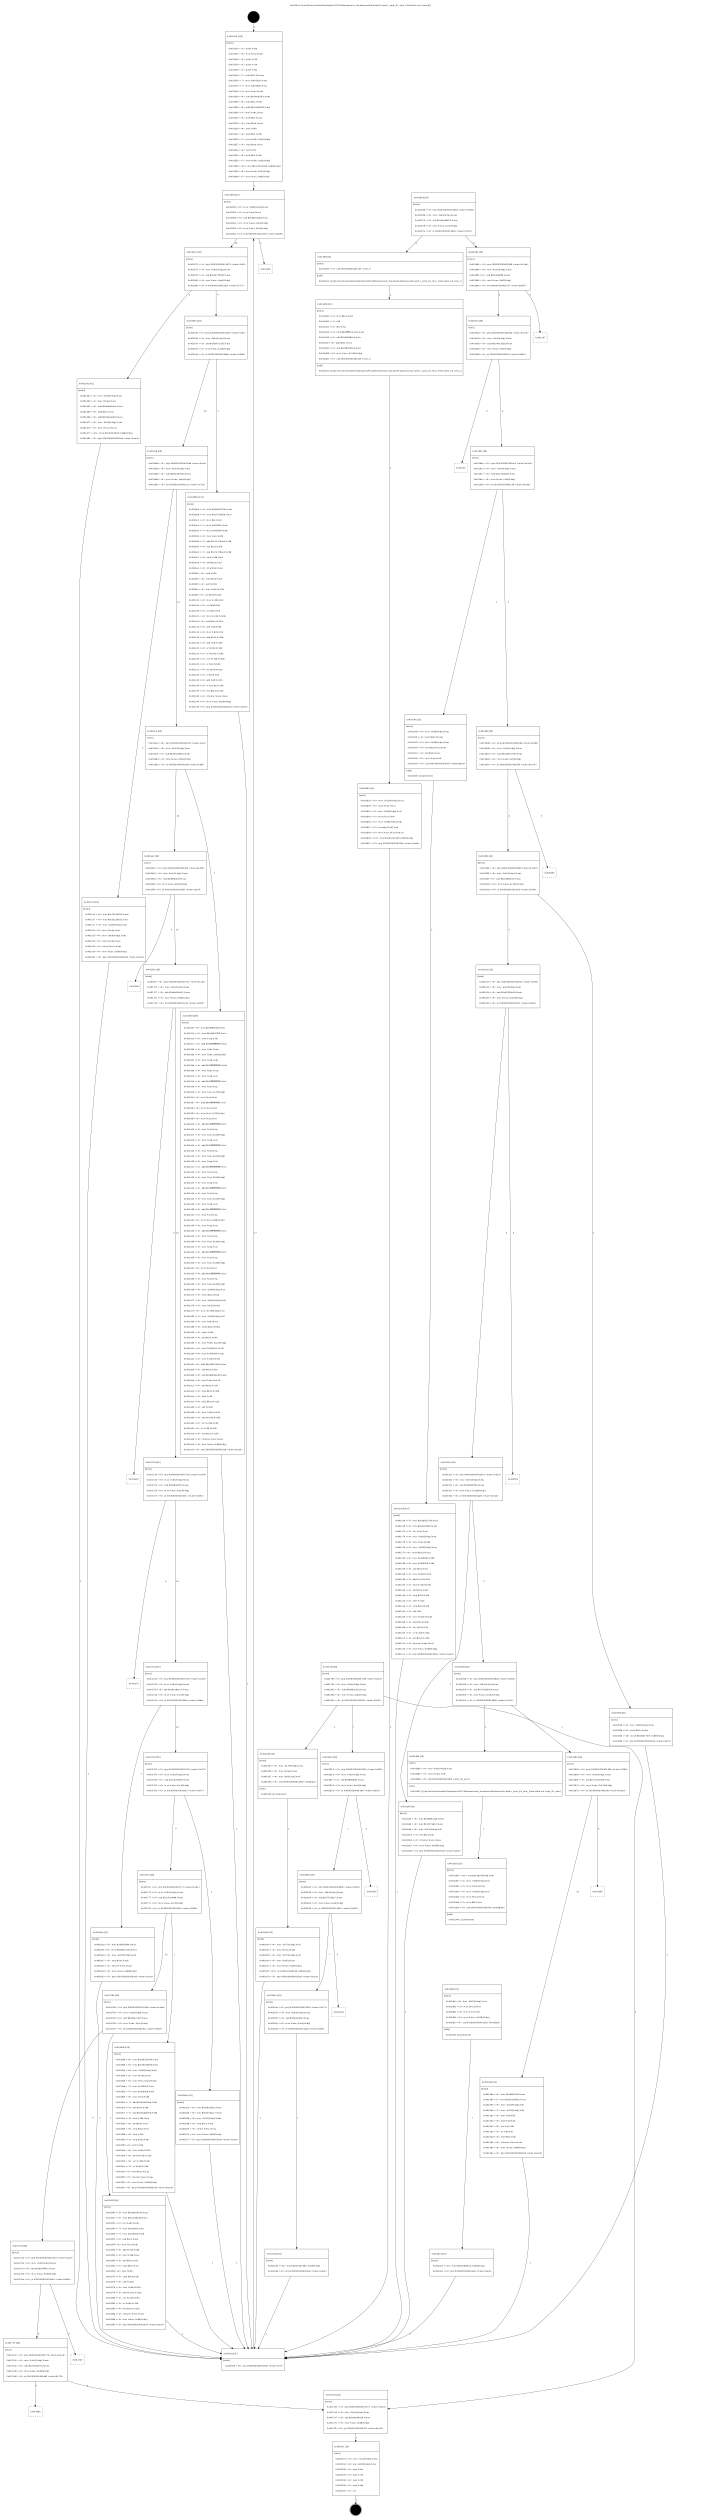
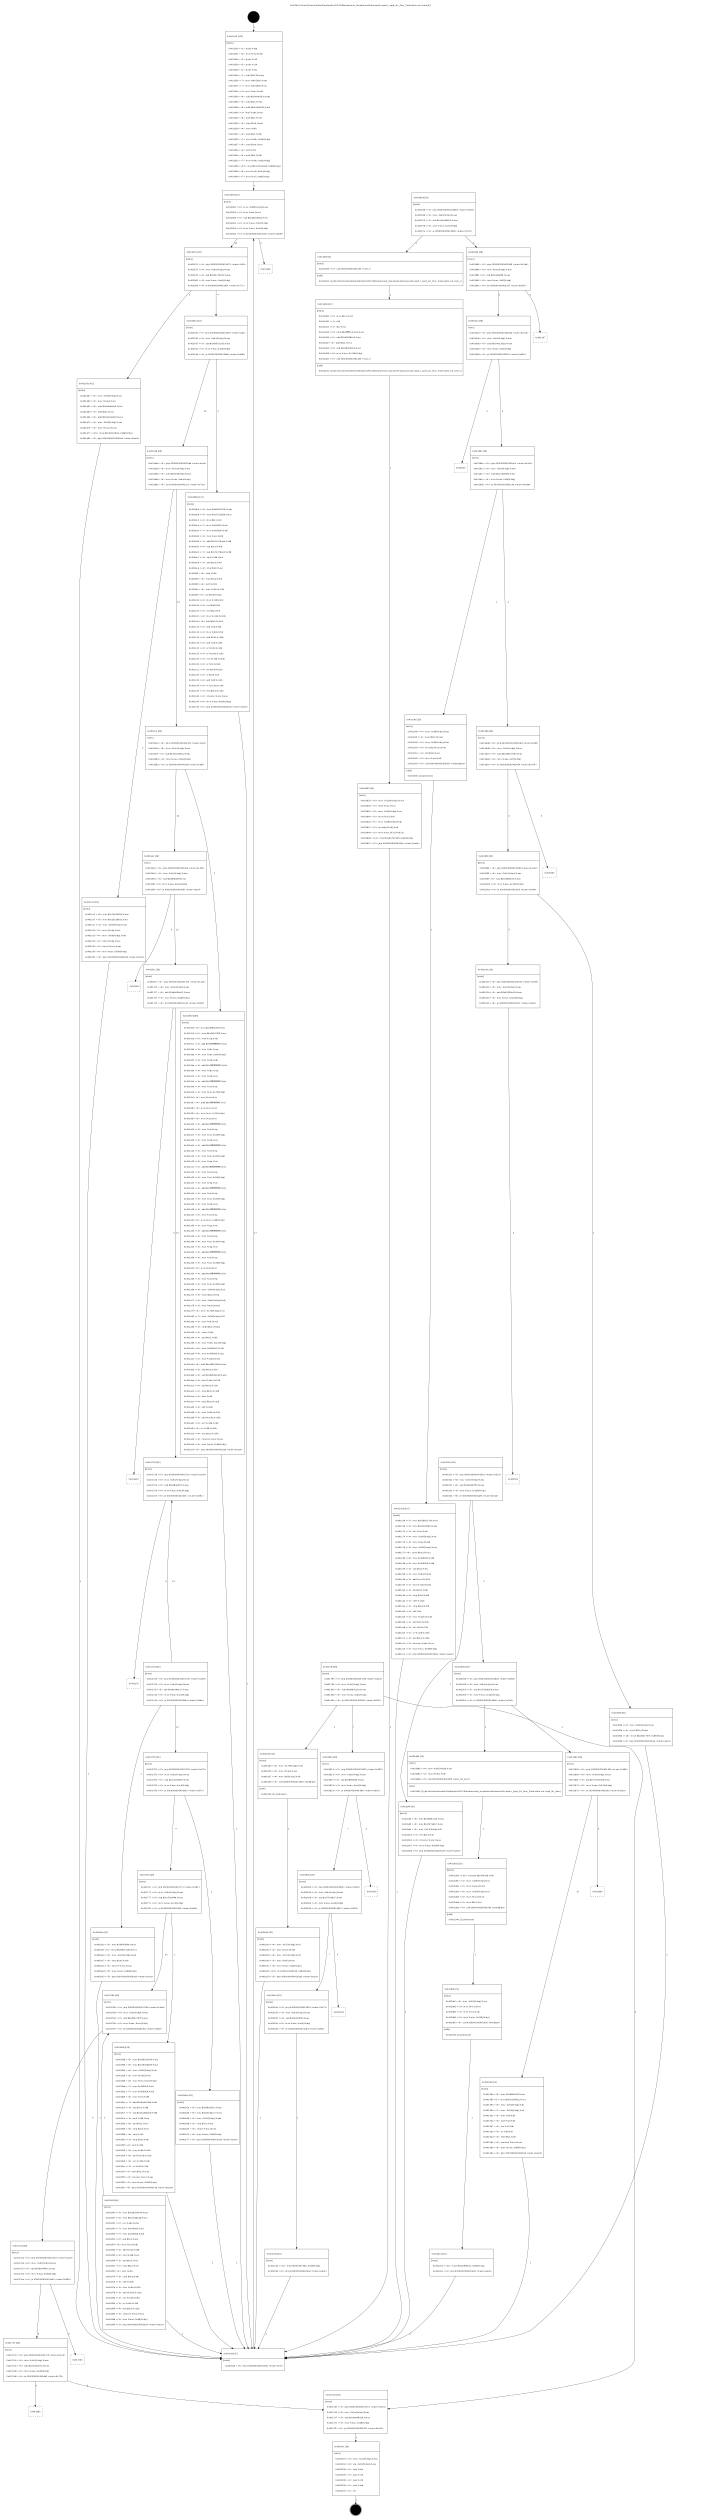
edge "0x401910 [28]" -> "0x40192c [28]": removed, label "3"
edge "0x401718 [28]" -> "0x401734 [28]": reversed
edge "0x401d92 [29]" -> "0x401daf [21]": added, label "1"
edge "0x401788 [28]" -> "0x401f42 [86]": reversed
